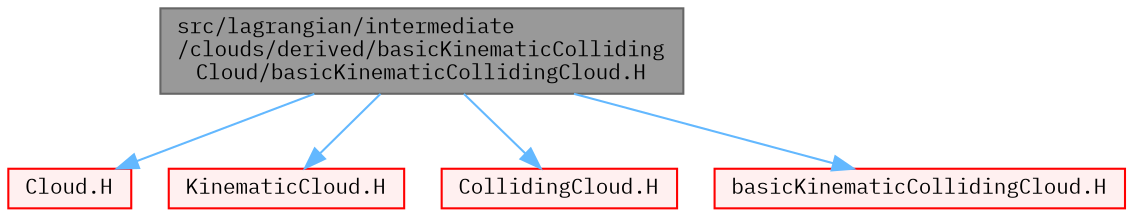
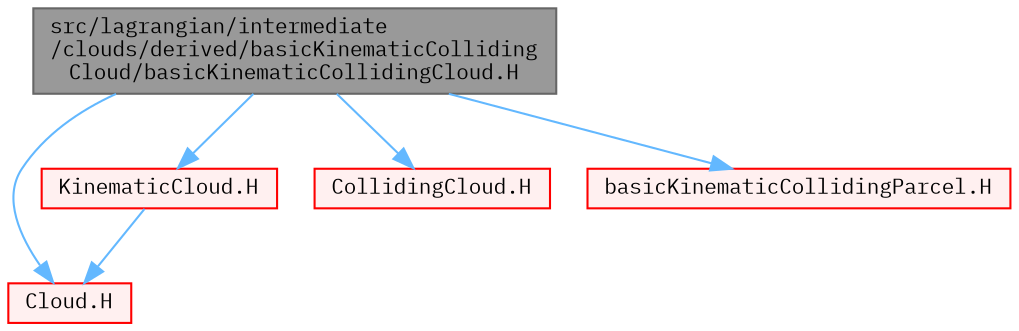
node "basicKinematicCollidingCloud.H": label "basicKinematicCollidingCloud.H" -> "basicKinematicCollidingParcel.H"
edge "KinematicCloud.H" -> "Cloud.H": added
